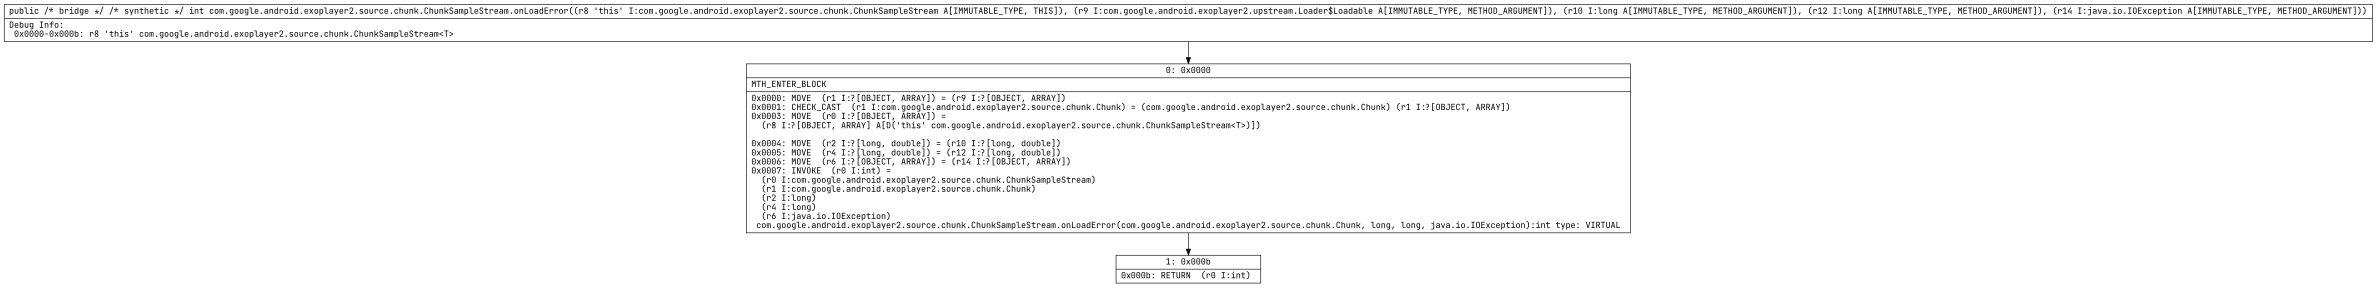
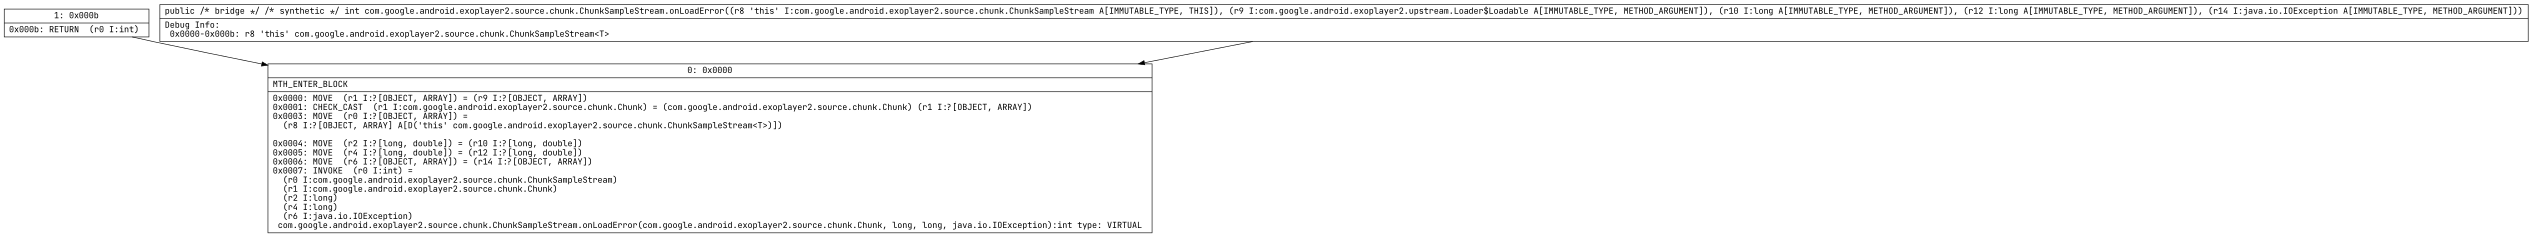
edge "0: 0x0000" -> "1: 0x000b": reversed
